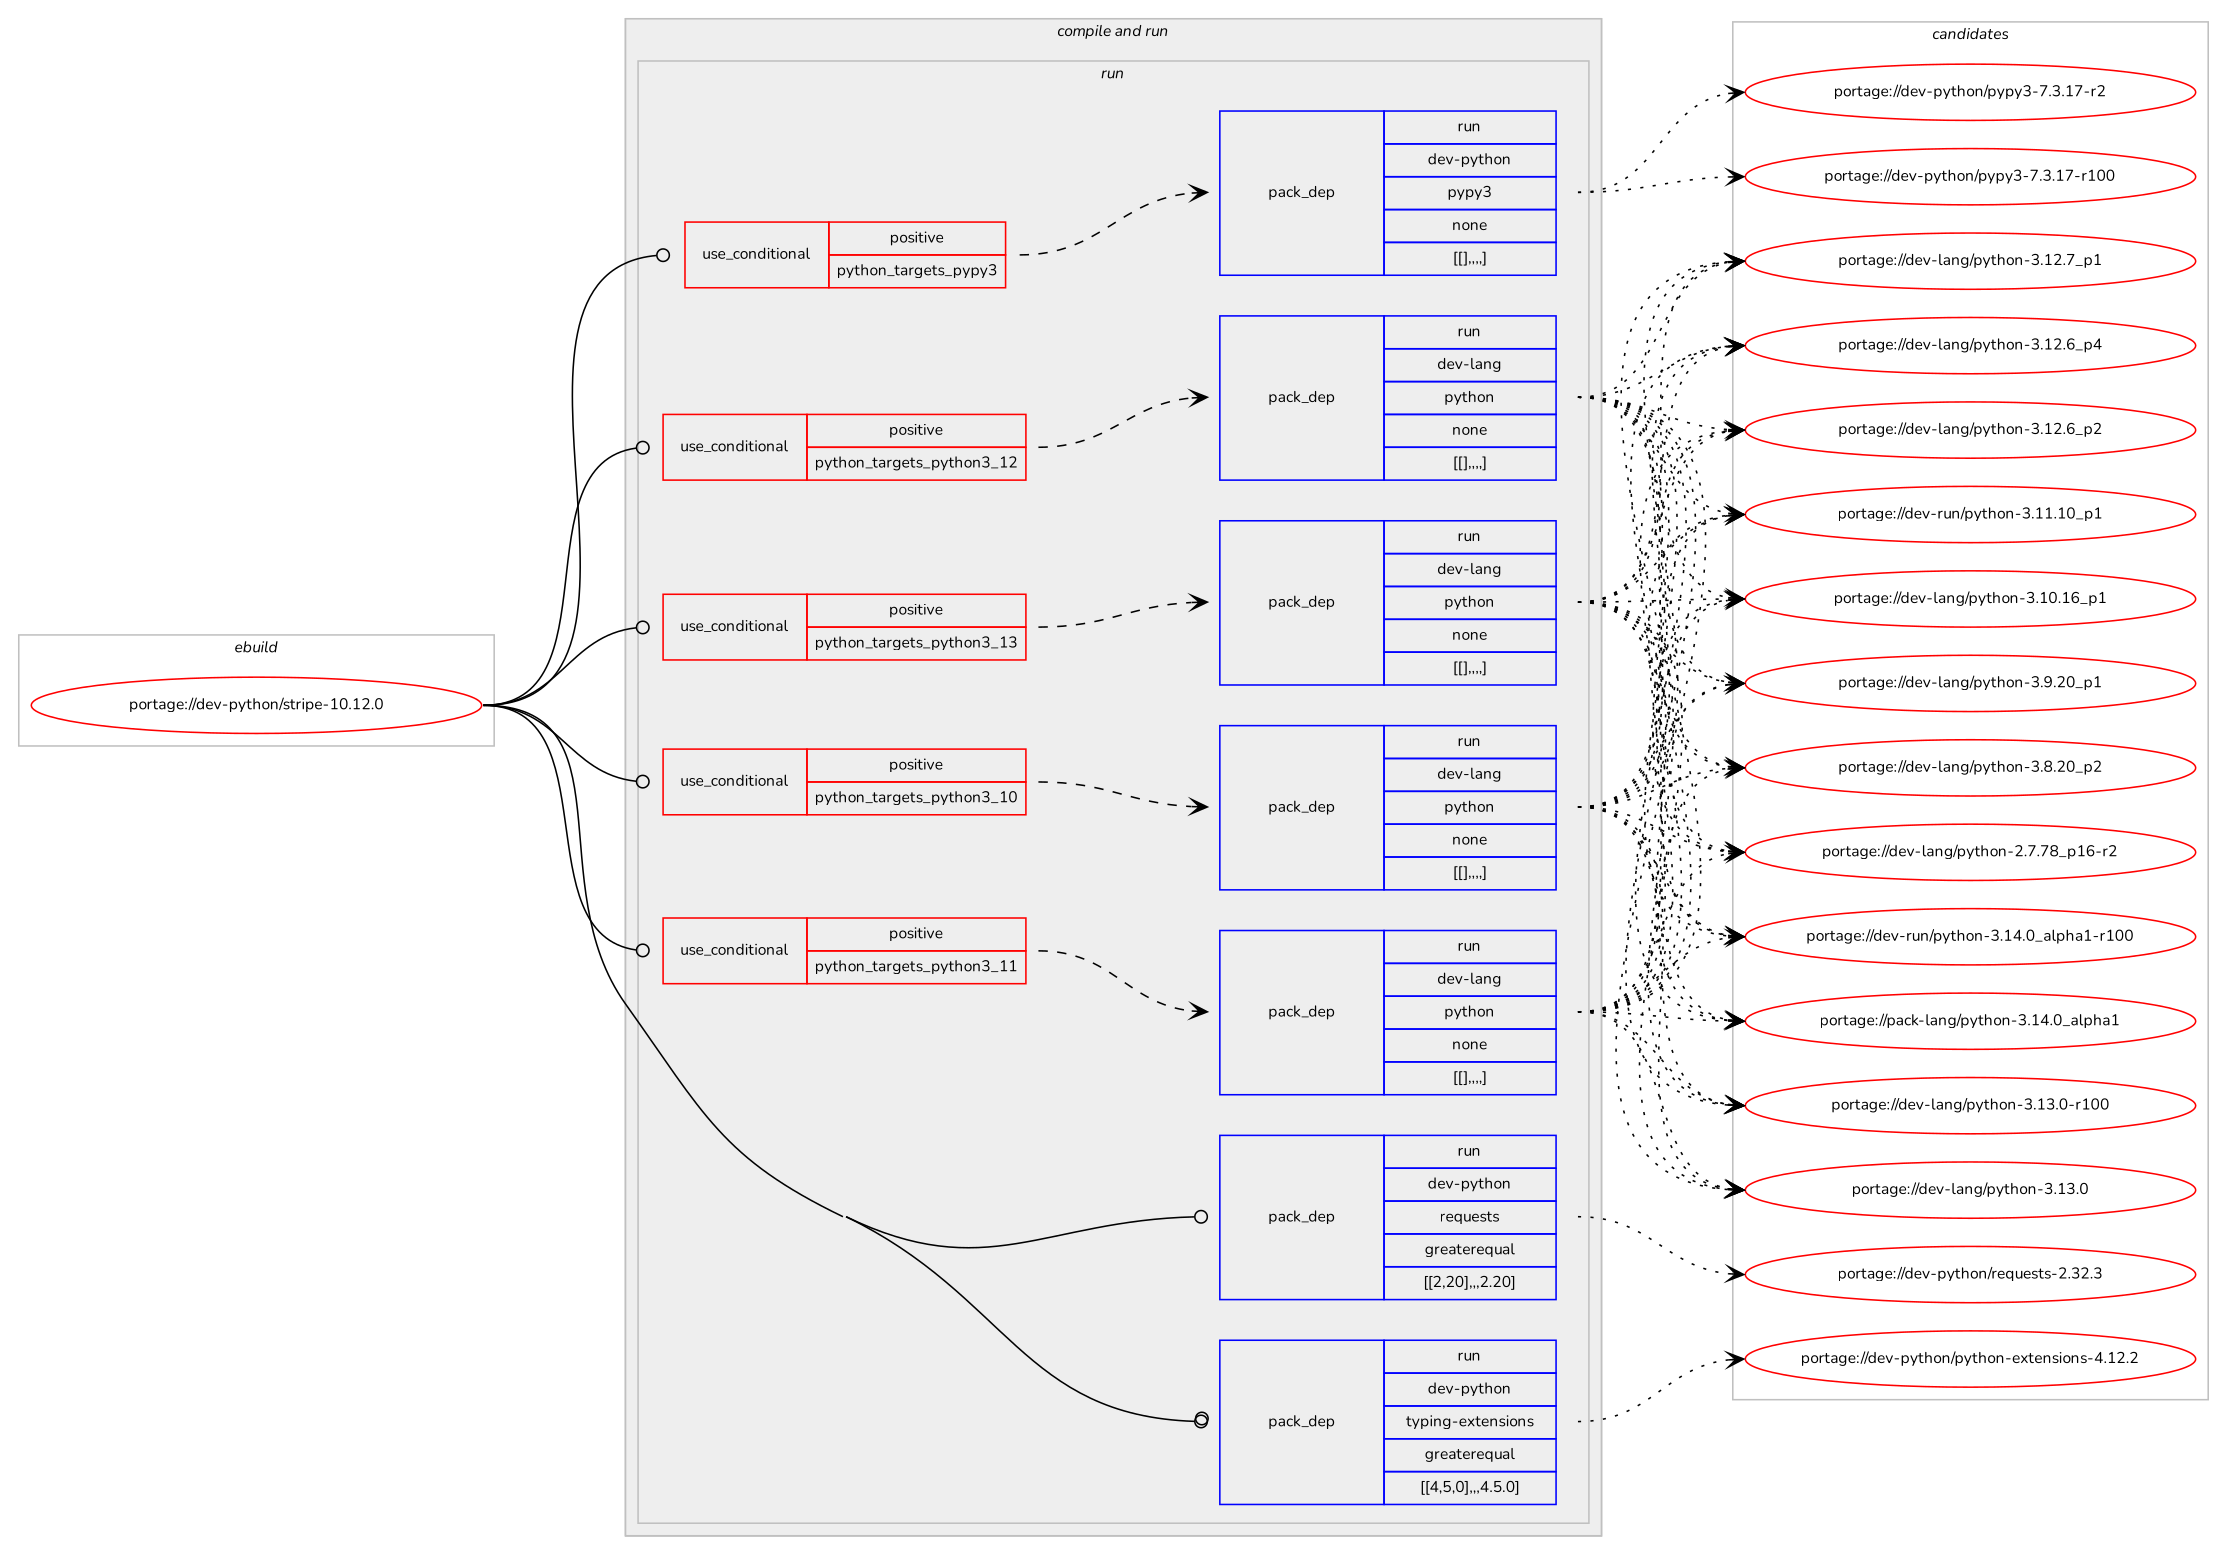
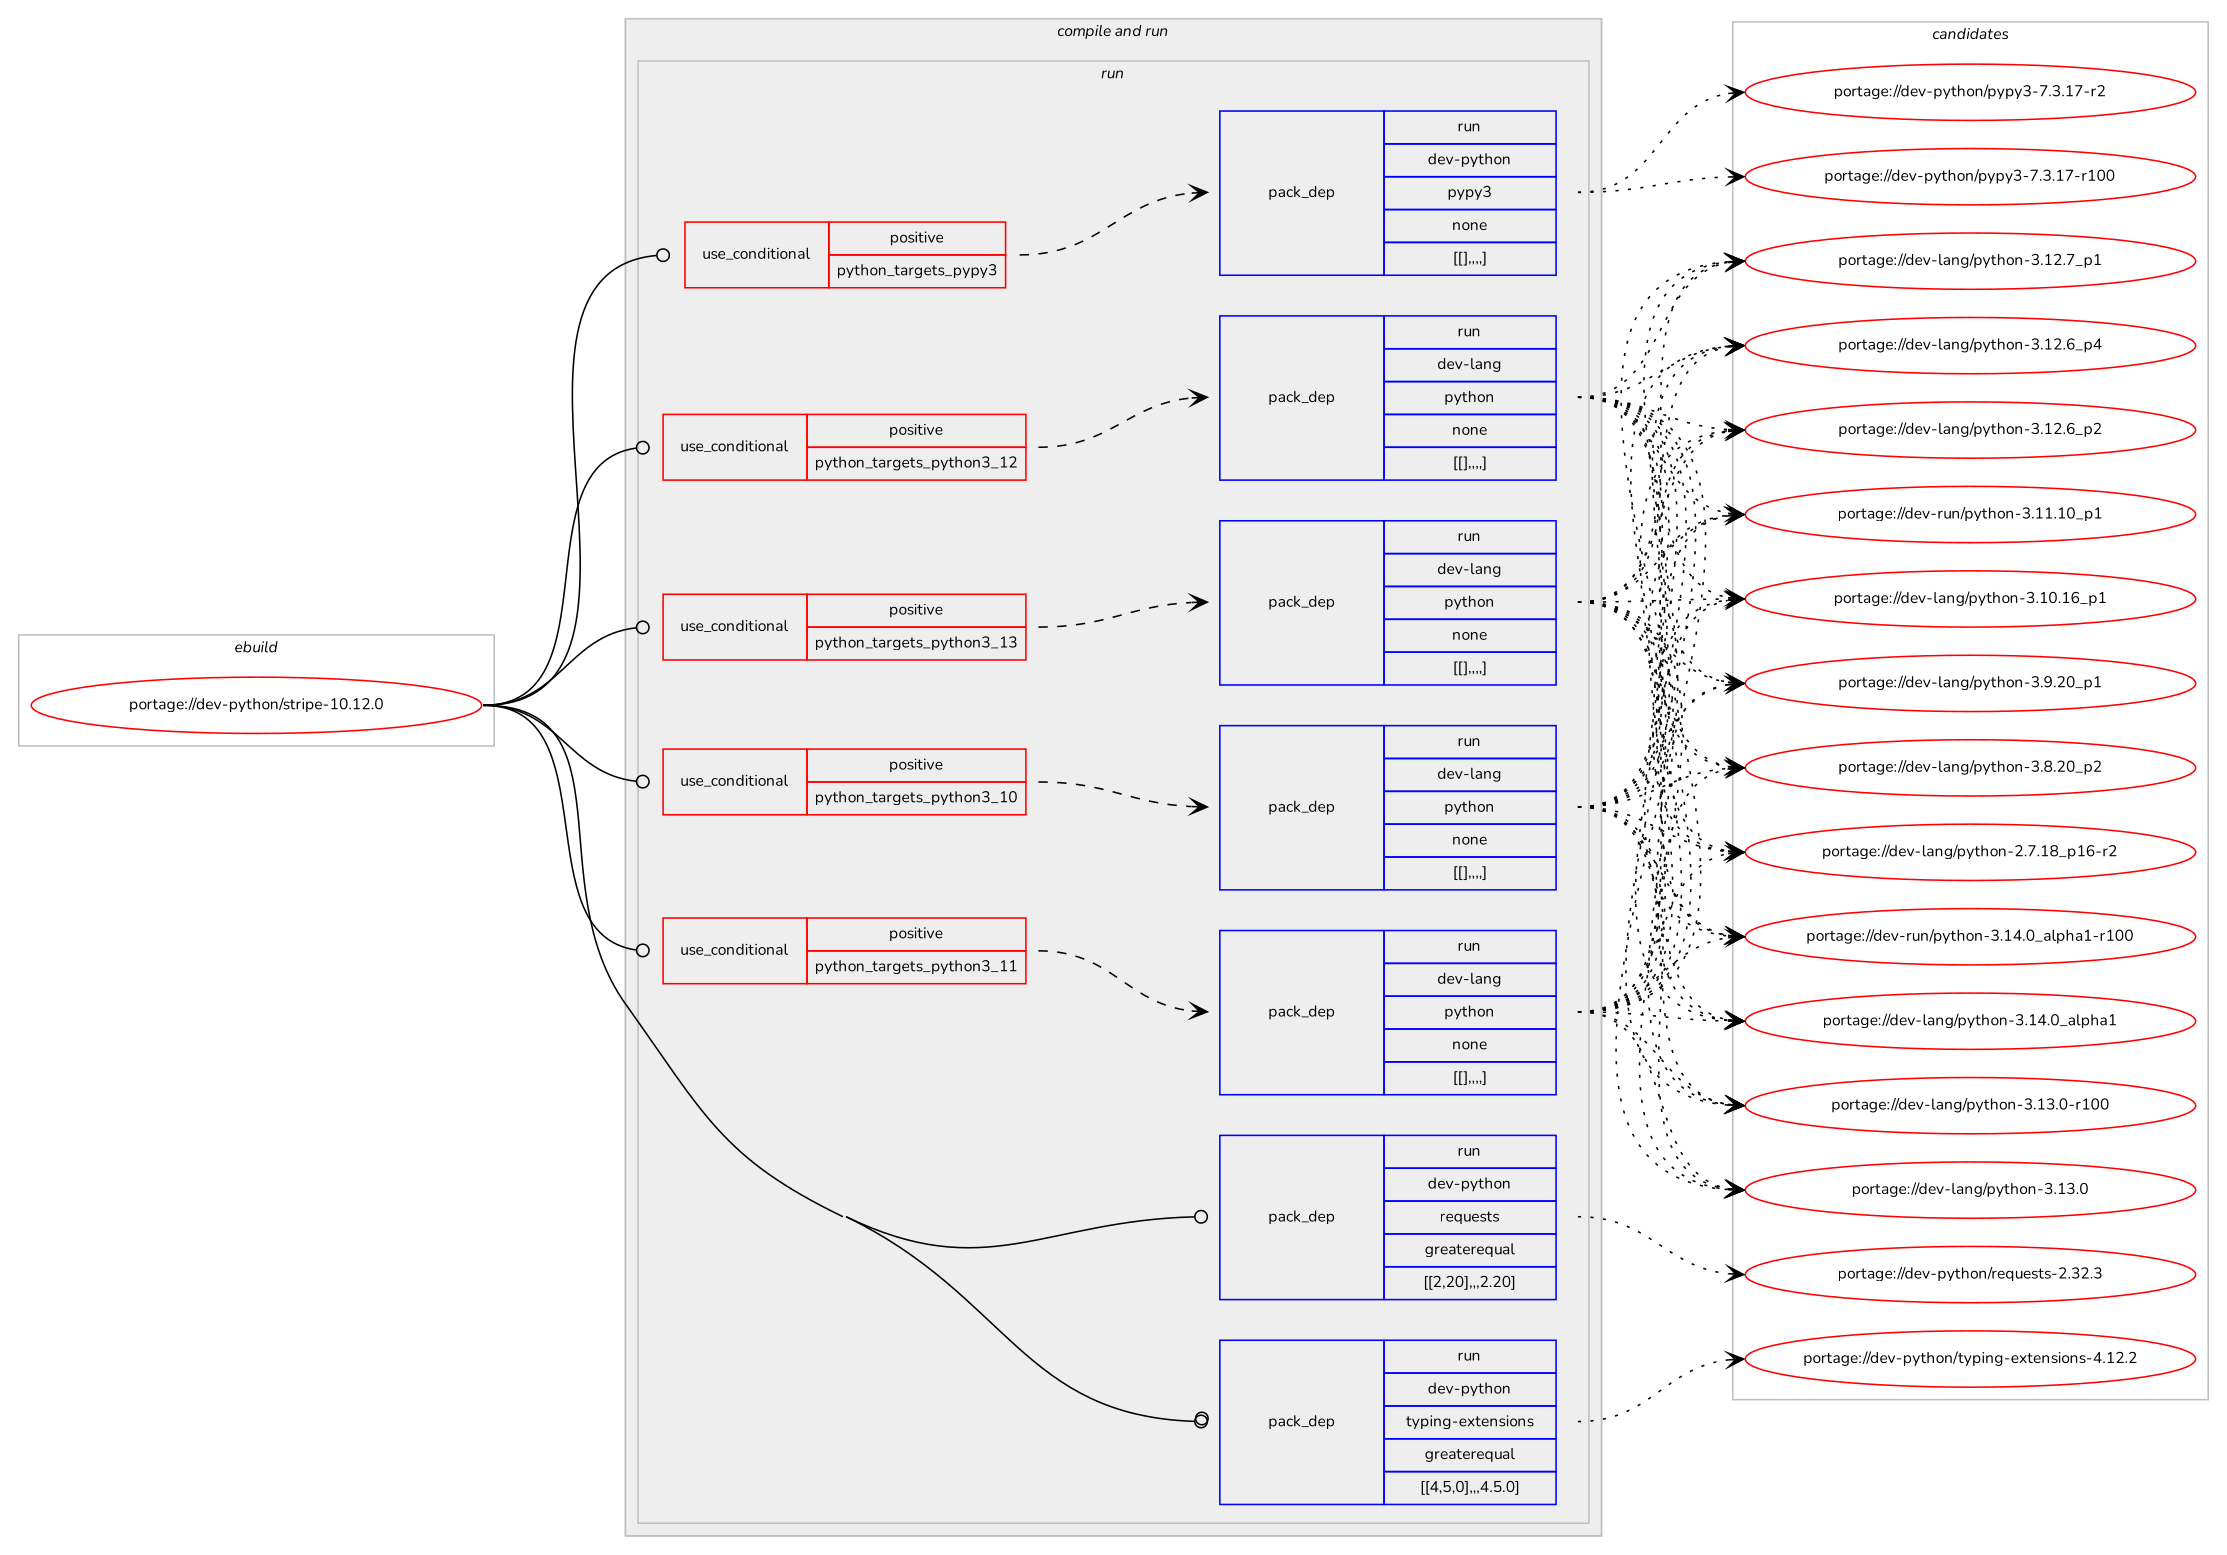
node "portage://dev-lang/python-2.7.78_p16-r2": label "portage://dev-lang/python-2.7.78_p16-r2" -> "portage://dev-lang/python-2.7.18_p16-r2"
node "portage://pack-lang/python-3.14.0_alpha1": label "portage://pack-lang/python-3.14.0_alpha1" -> "portage://dev-lang/python-3.14.0_alpha1"
node "portage://dev-python/python-extensions-4.12.2": label "portage://dev-python/python-extensions-4.12.2" -> "portage://dev-python/typing-extensions-4.12.2"
